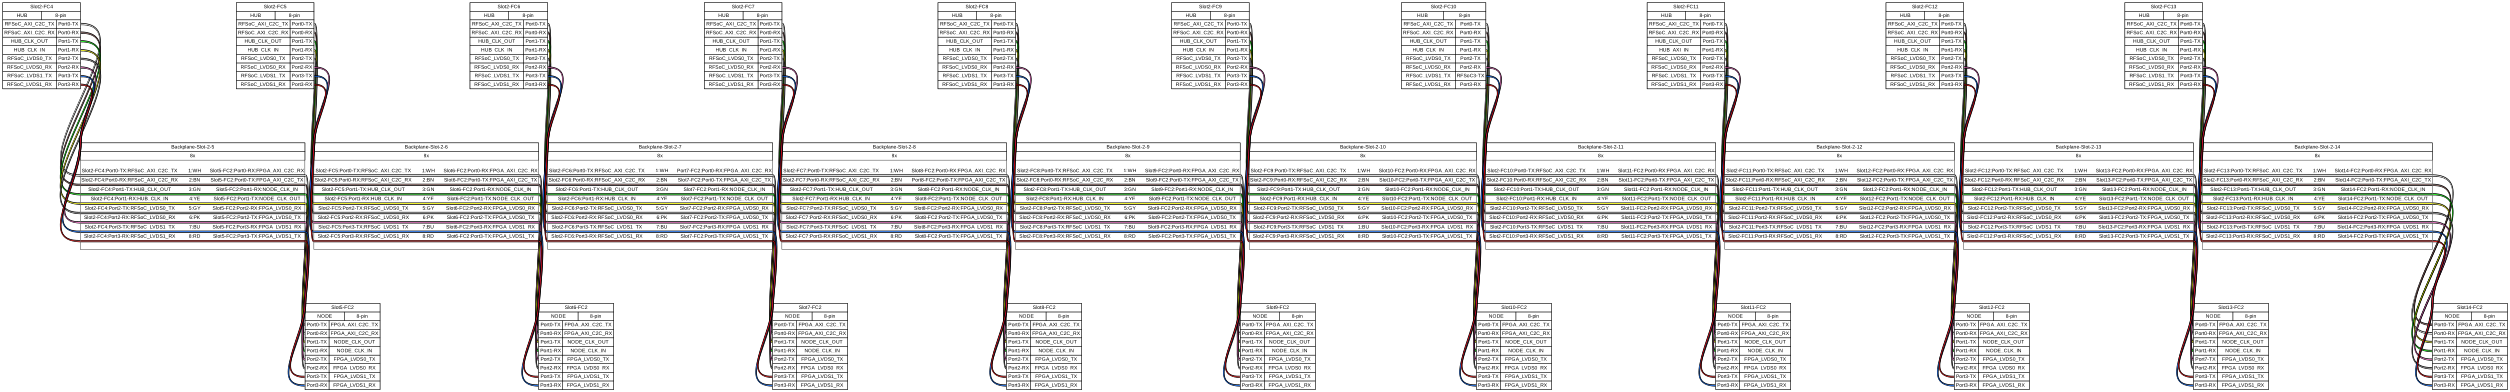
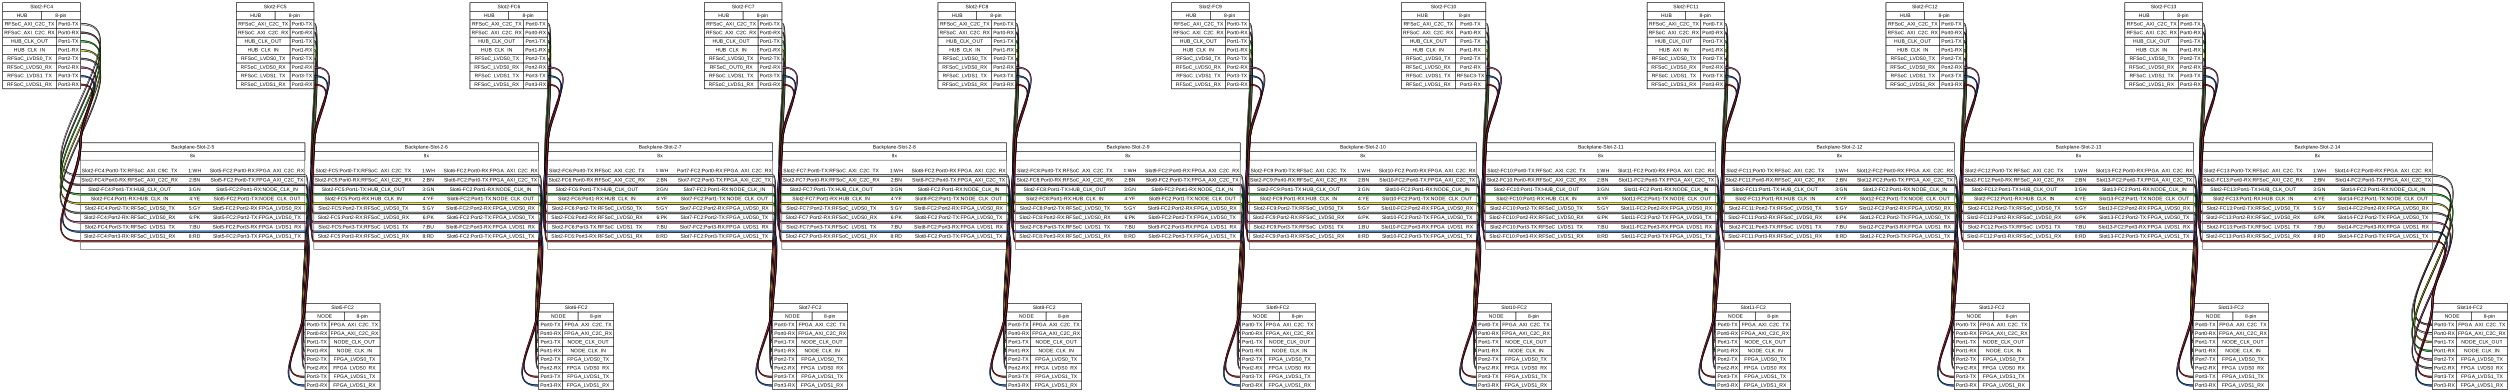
node "Slot2-FC7": text "RFSoC_LVDS0_RX" -> "RFSoC_OUT0_RX"
node "Backplane-Slot-2-5": text "Slot2-FC4:Port0-TX:RFSoC_AXI_C2C_TX" -> "Slot2-FC4:Port0-TX:RFSoC_AXI_C9C_TX"
node "Backplane-Slot-2-8": text "Port8-FC2:Port0-TX:FPGA_AXI_C2C_TX" -> "Slot8-FC2:Port0-TX:FPGA_AXI_C2C_TX"
